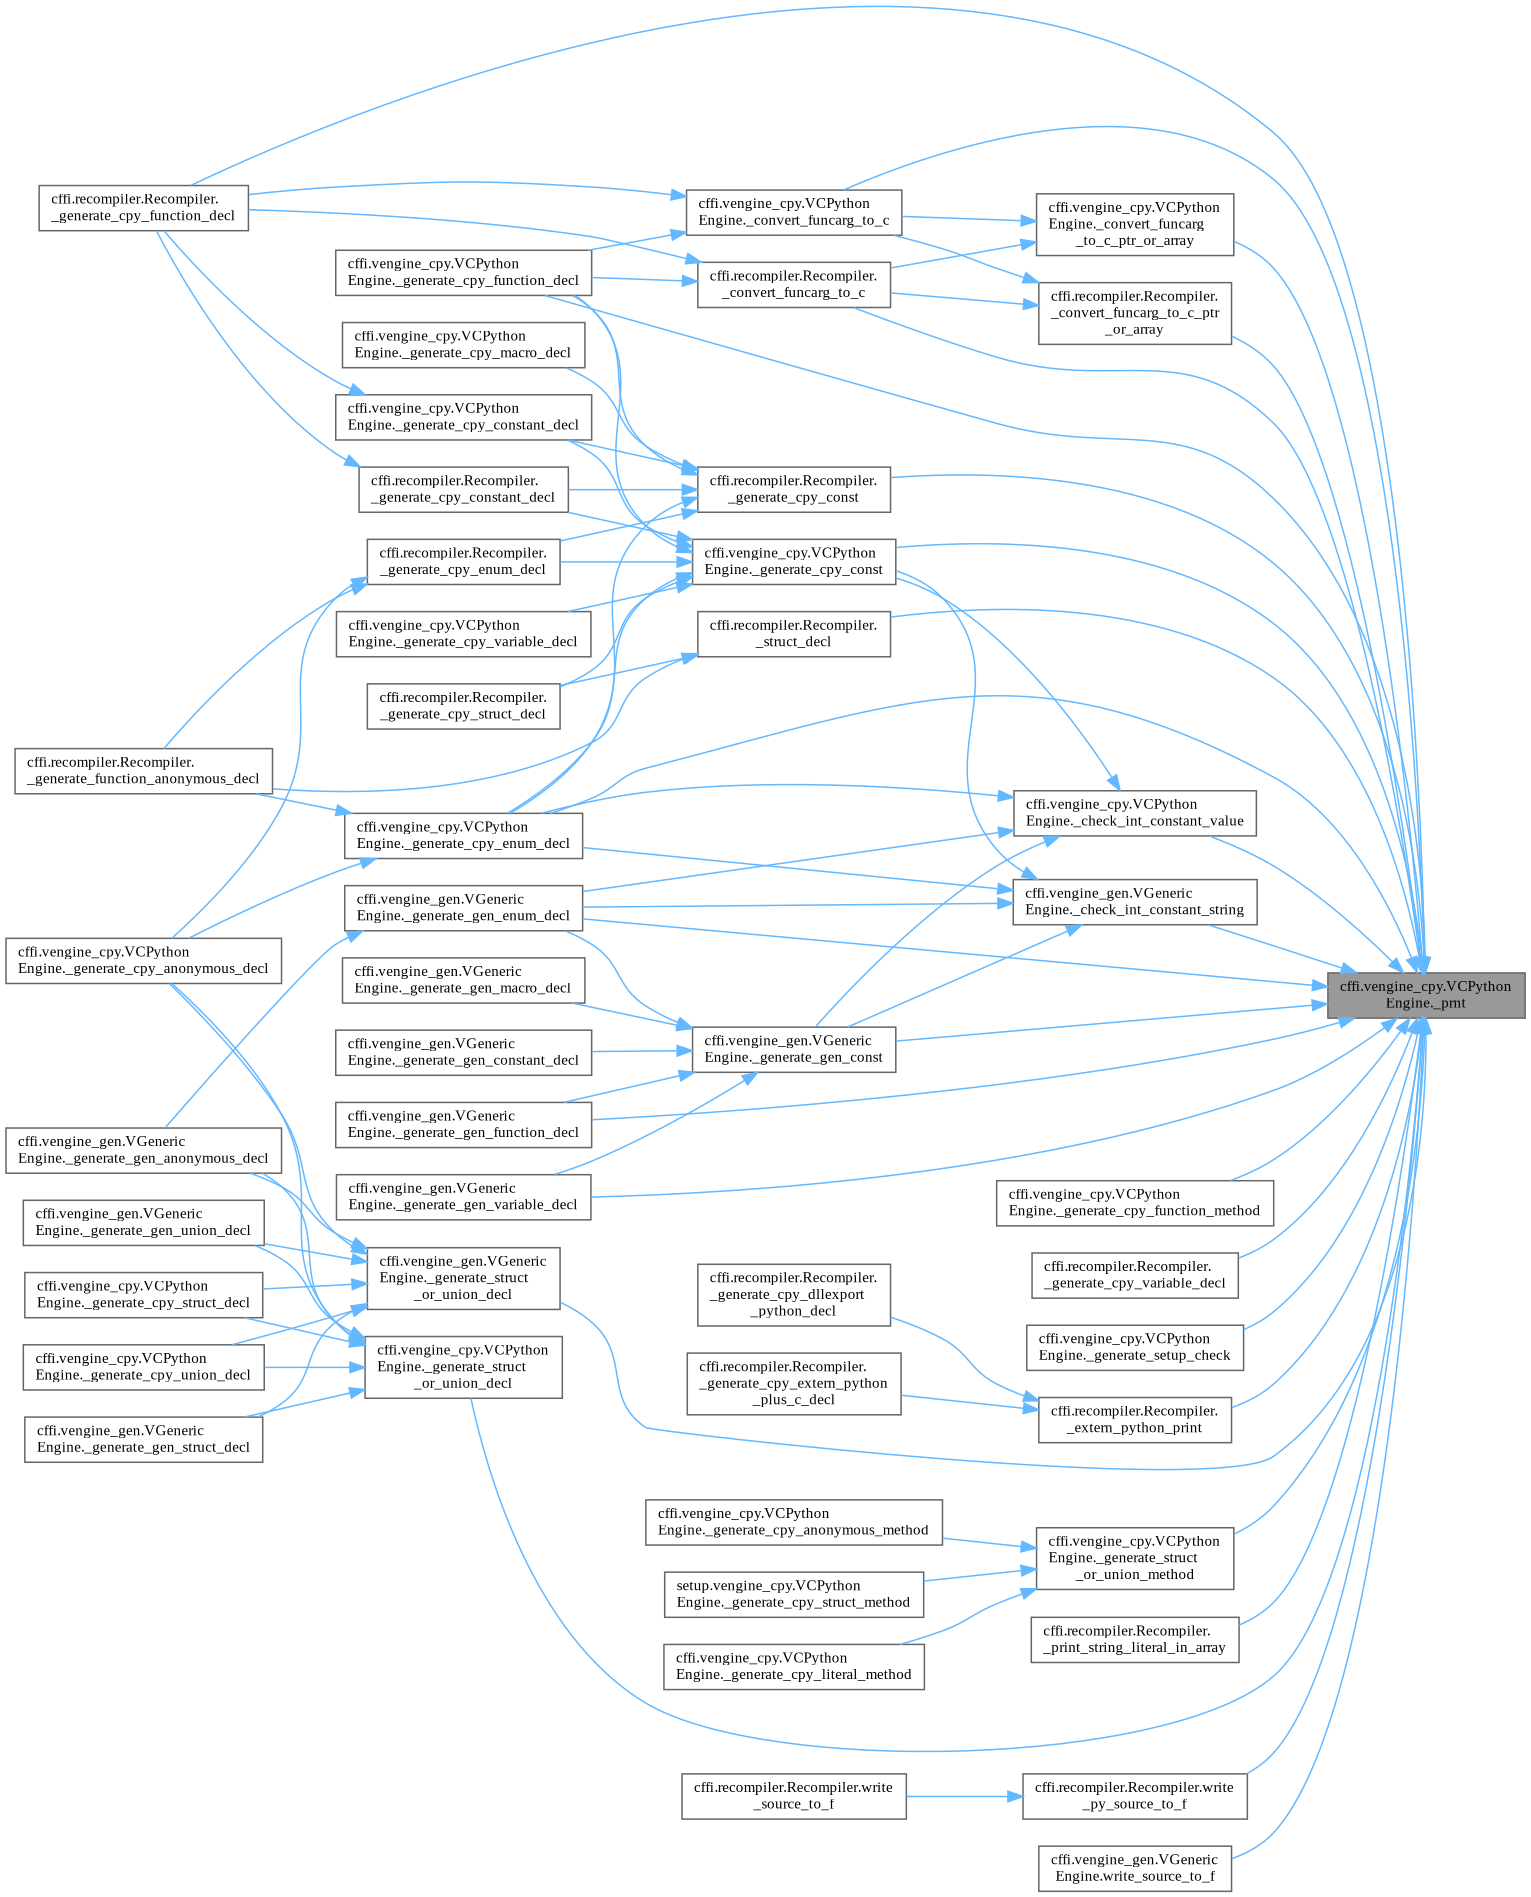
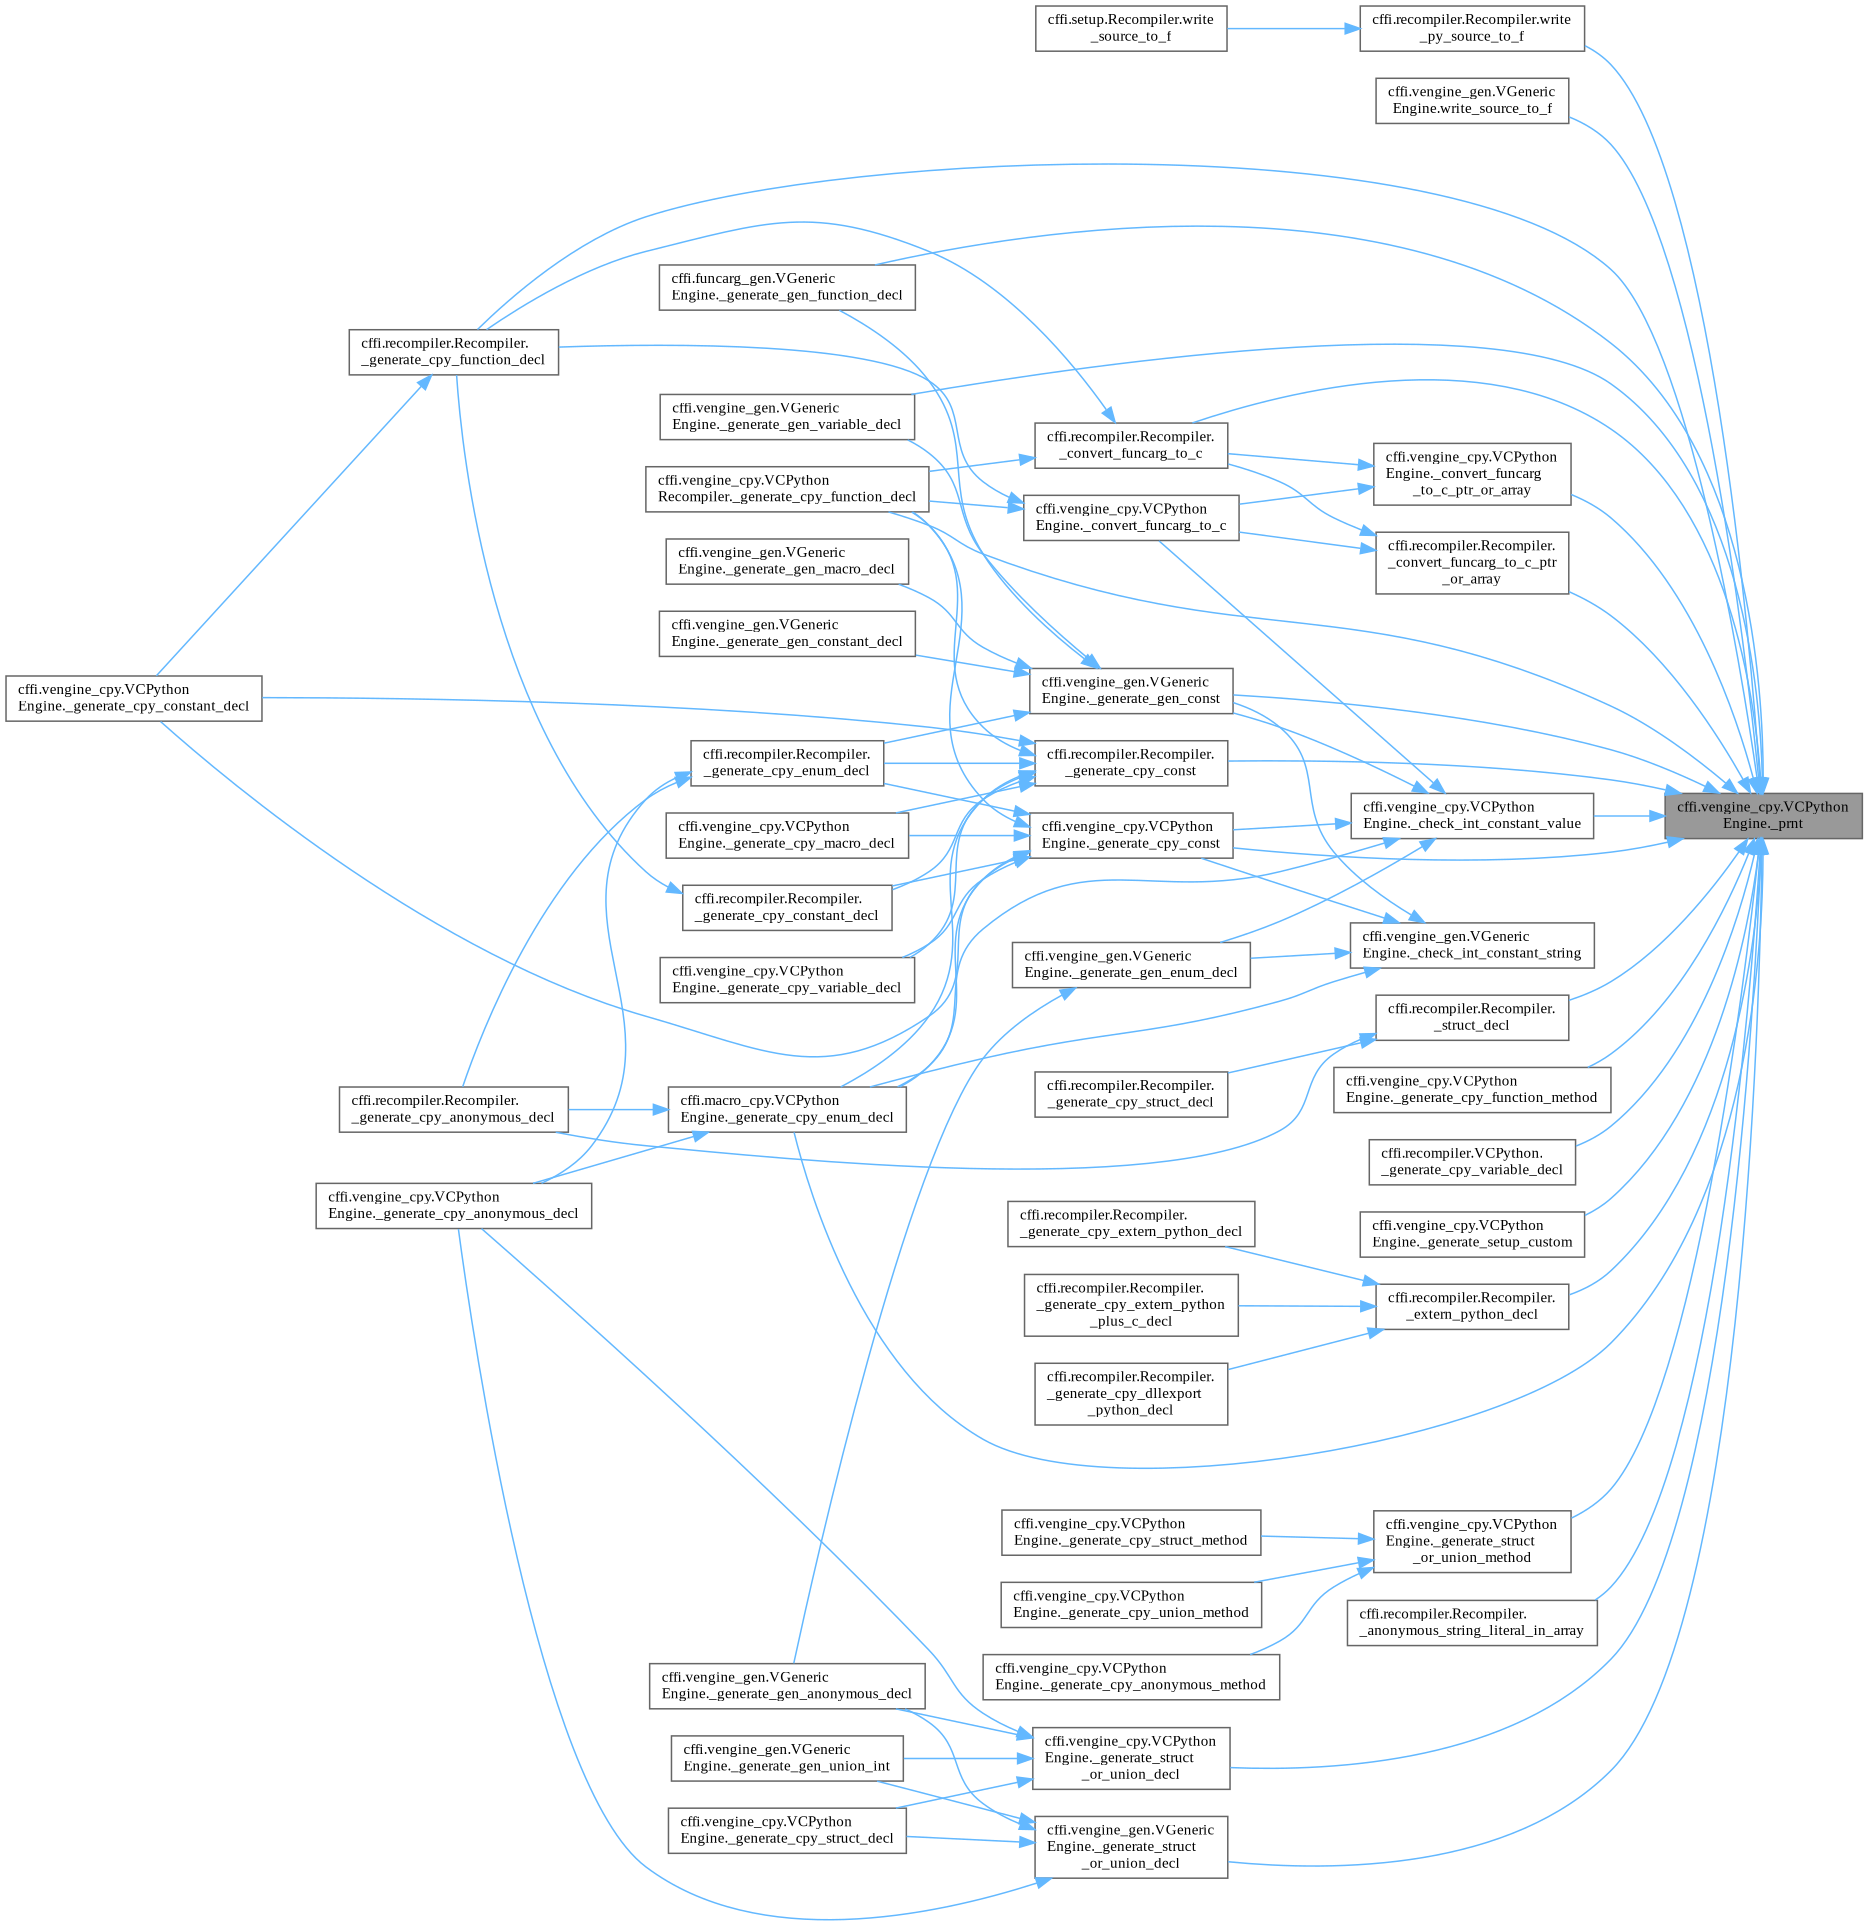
node "cffi.vengine_cpy.VCPython Engine._generate_cpy_function_decl": label "cffi.vengine_cpy.VCPython Engine._generate_cpy_function_decl" -> "cffi.vengine_cpy.VCPython Recompiler._generate_cpy_function_decl"
edge "cffi.recompiler.Recompiler. _generate_cpy_function_decl" -> "cffi.vengine_cpy.VCPython Engine._generate_cpy_constant_decl": reversed
edge "cffi.vengine_cpy.VCPython Engine._convert_funcarg_to_c" -> "cffi.vengine_cpy.VCPython Engine._prnt": now "cffi.vengine_cpy.VCPython Engine._convert_funcarg_to_c" -> "cffi.vengine_cpy.VCPython Engine._check_int_constant_value"
edge "cffi.recompiler.Recompiler. _generate_cpy_struct_decl" -> "cffi.vengine_cpy.VCPython Engine._generate_cpy_const": now "cffi.vengine_cpy.VCPython Engine._generate_cpy_macro_decl" -> "cffi.vengine_cpy.VCPython Engine._generate_cpy_const"
node "cffi.recompiler.Recompiler. _generate_function_anonymous_decl": label "cffi.recompiler.Recompiler. _generate_function_anonymous_decl" -> "cffi.recompiler.Recompiler. _generate_cpy_anonymous_decl"
node "cffi.vengine_cpy.VCPython Engine._generate_cpy_enum_decl": label "cffi.vengine_cpy.VCPython Engine._generate_cpy_enum_decl" -> "cffi.macro_cpy.VCPython Engine._generate_cpy_enum_decl"
edge "cffi.vengine_cpy.VCPython Engine._generate_cpy_variable_decl" -> "cffi.recompiler.Recompiler. _generate_cpy_const": added
edge "cffi.vengine_gen.VGeneric Engine._check_int_constant_string" -> "cffi.vengine_cpy.VCPython Engine._prnt": removed
edge "cffi.vengine_gen.VGeneric Engine._generate_gen_enum_decl" -> "cffi.vengine_cpy.VCPython Engine._prnt": removed
edge "cffi.vengine_gen.VGeneric Engine._generate_gen_enum_decl" -> "cffi.vengine_gen.VGeneric Engine._generate_gen_const": now "cffi.recompiler.Recompiler. _generate_cpy_enum_decl" -> "cffi.vengine_gen.VGeneric Engine._generate_gen_const"
node "cffi.vengine_gen.VGeneric Engine._generate_gen_function_decl": label "cffi.vengine_gen.VGeneric Engine._generate_gen_function_decl" -> "cffi.funcarg_gen.VGeneric Engine._generate_gen_function_decl"
node "cffi.vengine_gen.VGeneric Engine._generate_gen_union_decl": label "cffi.vengine_gen.VGeneric Engine._generate_gen_union_decl" -> "cffi.vengine_gen.VGeneric Engine._generate_gen_union_int"
node "cffi.recompiler.Recompiler. _generate_cpy_extern_python_decl": added
node "cffi.recompiler.Recompiler. _generate_cpy_variable_decl": label "cffi.recompiler.Recompiler. _generate_cpy_variable_decl" -> "cffi.recompiler.VCPython. _generate_cpy_variable_decl"
node "cffi.vengine_cpy.VCPython Engine._generate_setup_check": label "cffi.vengine_cpy.VCPython Engine._generate_setup_check" -> "cffi.vengine_cpy.VCPython Engine._generate_setup_custom"
node "cffi.vengine_cpy.VCPython Engine._generate_cpy_union_decl": removed
node "cffi.recompiler.Recompiler. _extern_python_print": label "cffi.recompiler.Recompiler. _extern_python_print" -> "cffi.recompiler.Recompiler. _extern_python_decl"
node "cffi.vengine_gen.VGeneric Engine._generate_gen_struct_decl": removed
node "setup.vengine_cpy.VCPython Engine._generate_cpy_struct_method": label "setup.vengine_cpy.VCPython Engine._generate_cpy_struct_method" -> "cffi.vengine_cpy.VCPython Engine._generate_cpy_struct_method"
node "cffi.recompiler.Recompiler. _print_string_literal_in_array": label "cffi.recompiler.Recompiler. _print_string_literal_in_array" -> "cffi.recompiler.Recompiler. _anonymous_string_literal_in_array"
node "cffi.vengine_cpy.VCPython Engine._generate_cpy_literal_method": label "cffi.vengine_cpy.VCPython Engine._generate_cpy_literal_method" -> "cffi.vengine_cpy.VCPython Engine._generate_cpy_union_method"
node "cffi.recompiler.Recompiler.write _source_to_f": label "cffi.recompiler.Recompiler.write _source_to_f" -> "cffi.setup.Recompiler.write _source_to_f"
